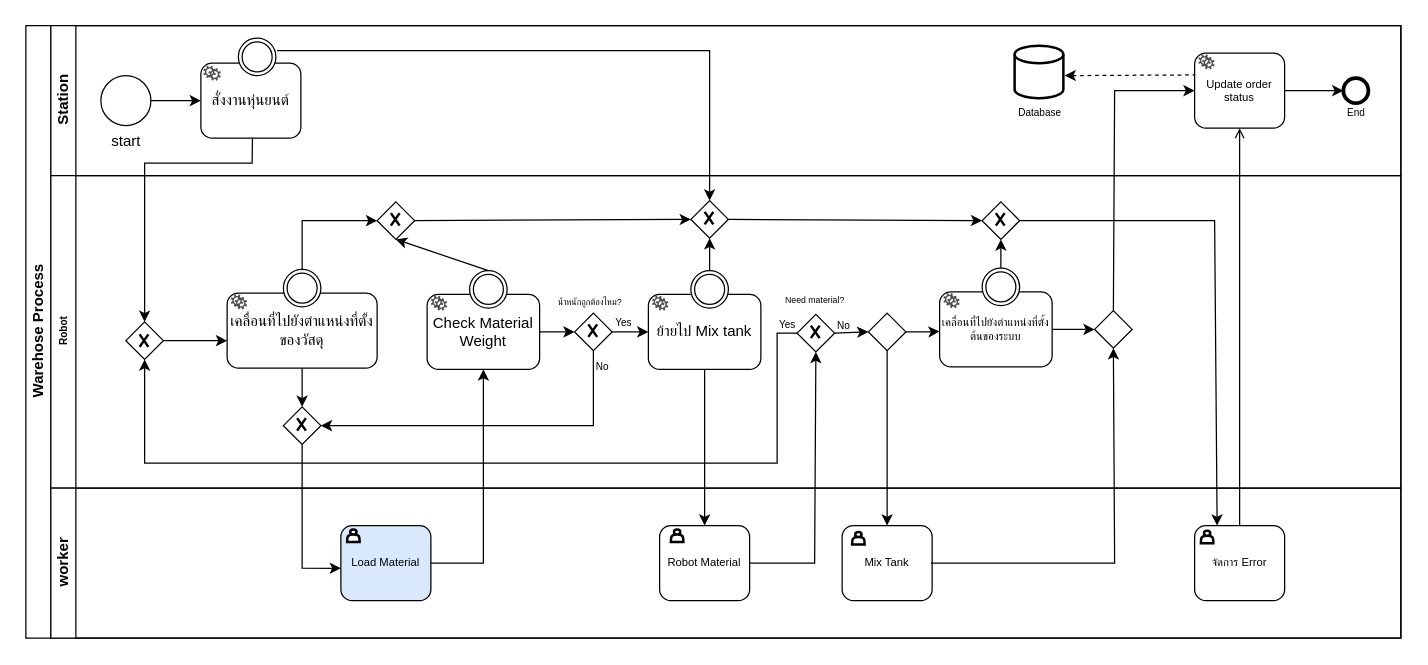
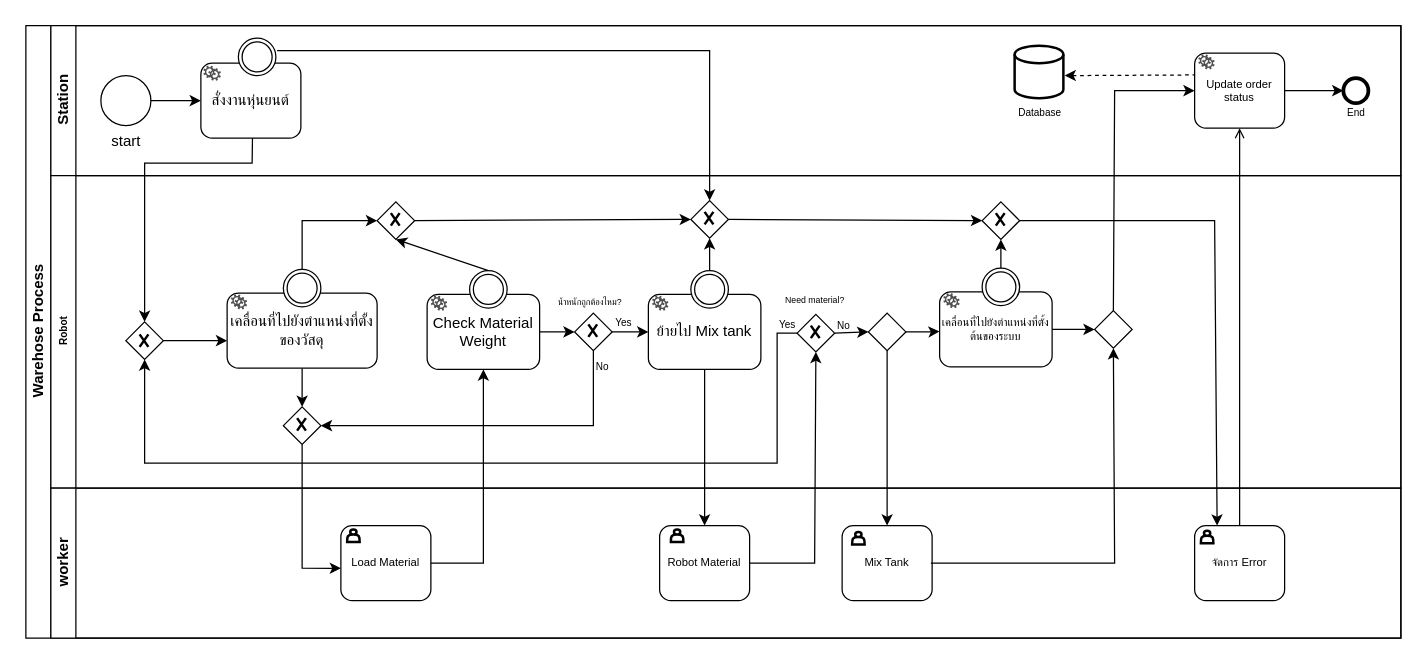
node "Load Material": fillcolor #dae8fc -> #ffffff
